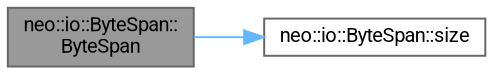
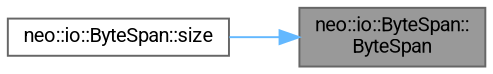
edge "neo::io::ByteSpan:: ByteSpan" -> "neo::io::ByteSpan::size": reversed
